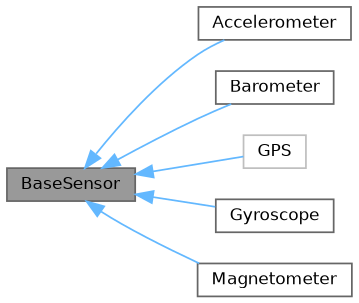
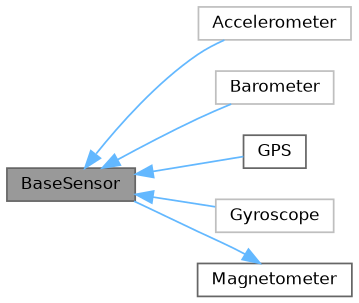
node "Accelerometer": color gray40 -> grey75
node "Barometer": color gray40 -> grey75
node "GPS": color grey75 -> gray40
node "Gyroscope": color gray40 -> grey75
edge "Magnetometer" -> "BaseSensor": reversed
